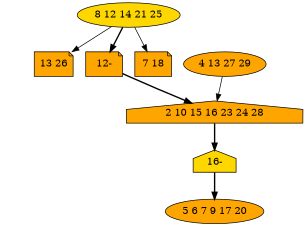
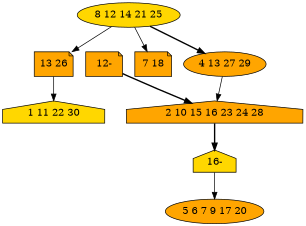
edge "8 12 14 21 25" -> "12-": now "8 12 14 21 25" -> "4 13 27 29"
node "1 11 22 30": added
edge "16-" -> "5 6 7 9 17 20": style bold -> solid
